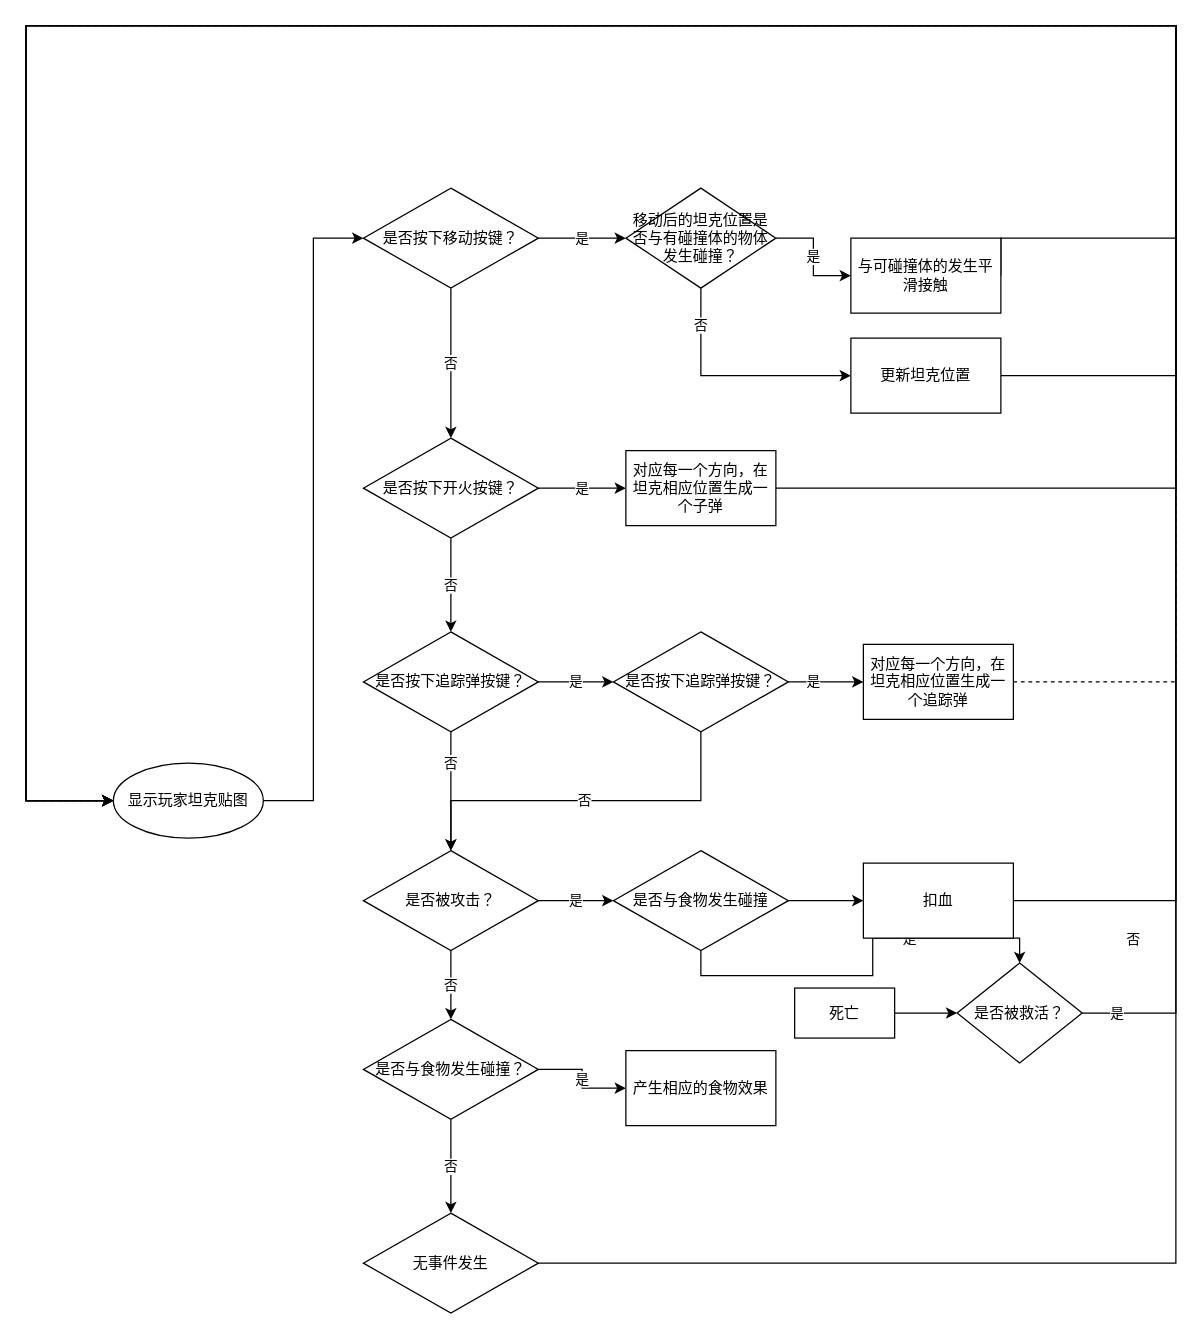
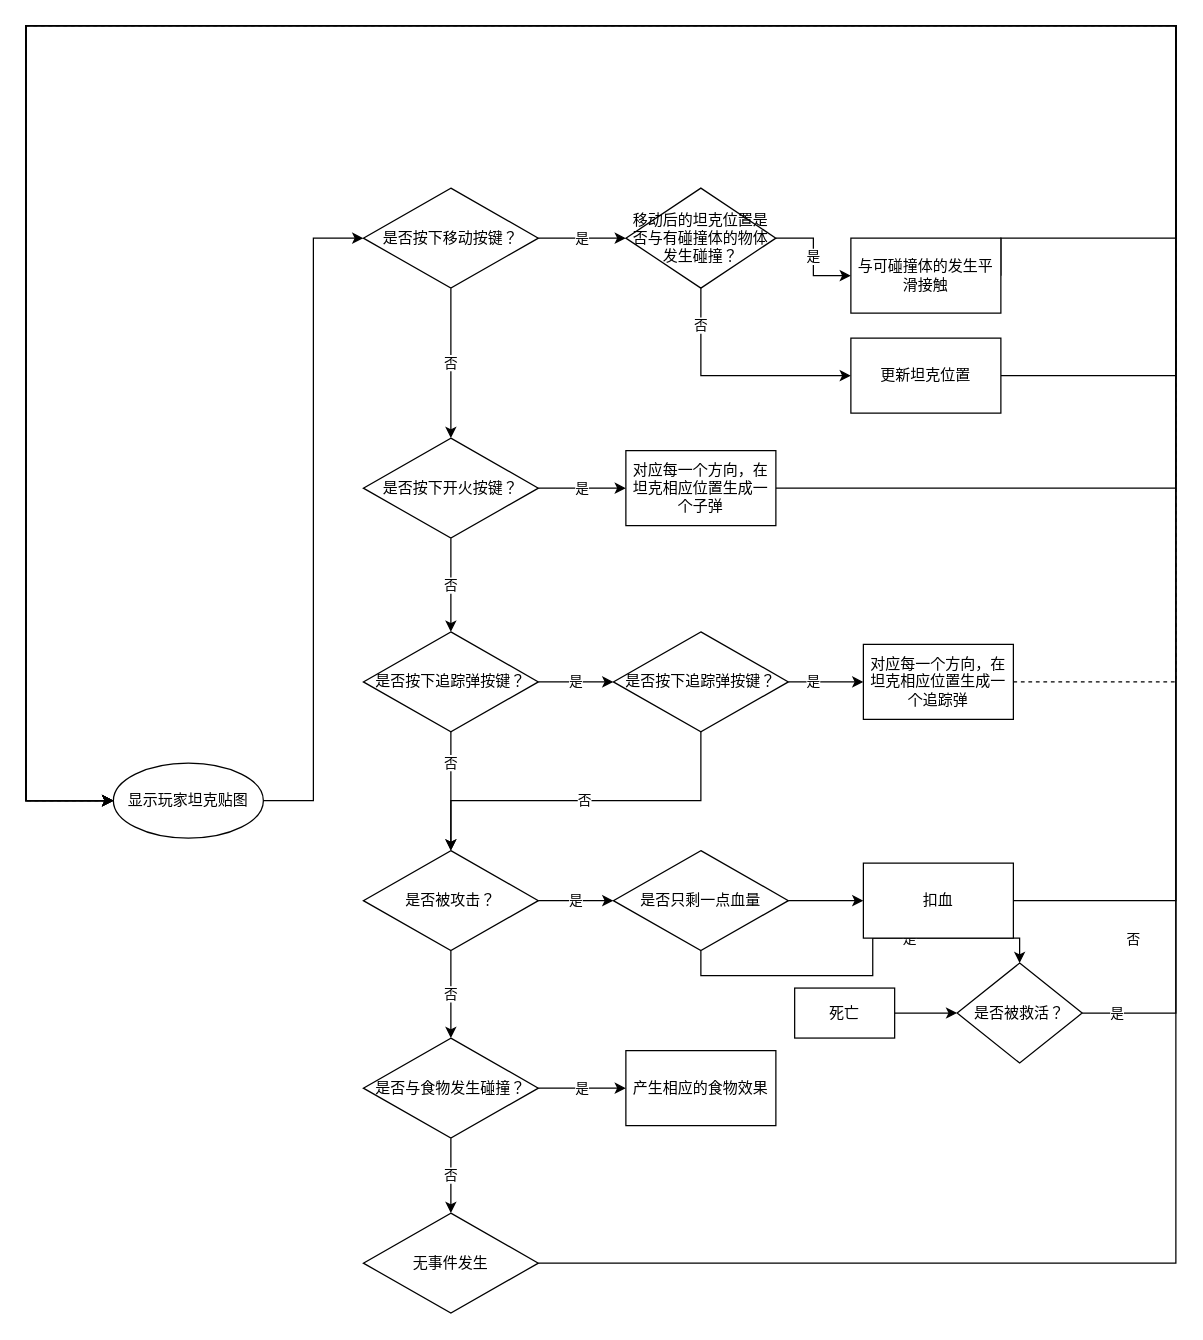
node "是否与食物发生碰撞": label "是否与食物发生碰撞" -> "是否只剩一点血量"
node "是否与食物发生碰撞？": moved (451, 1069) -> (451, 1088)
